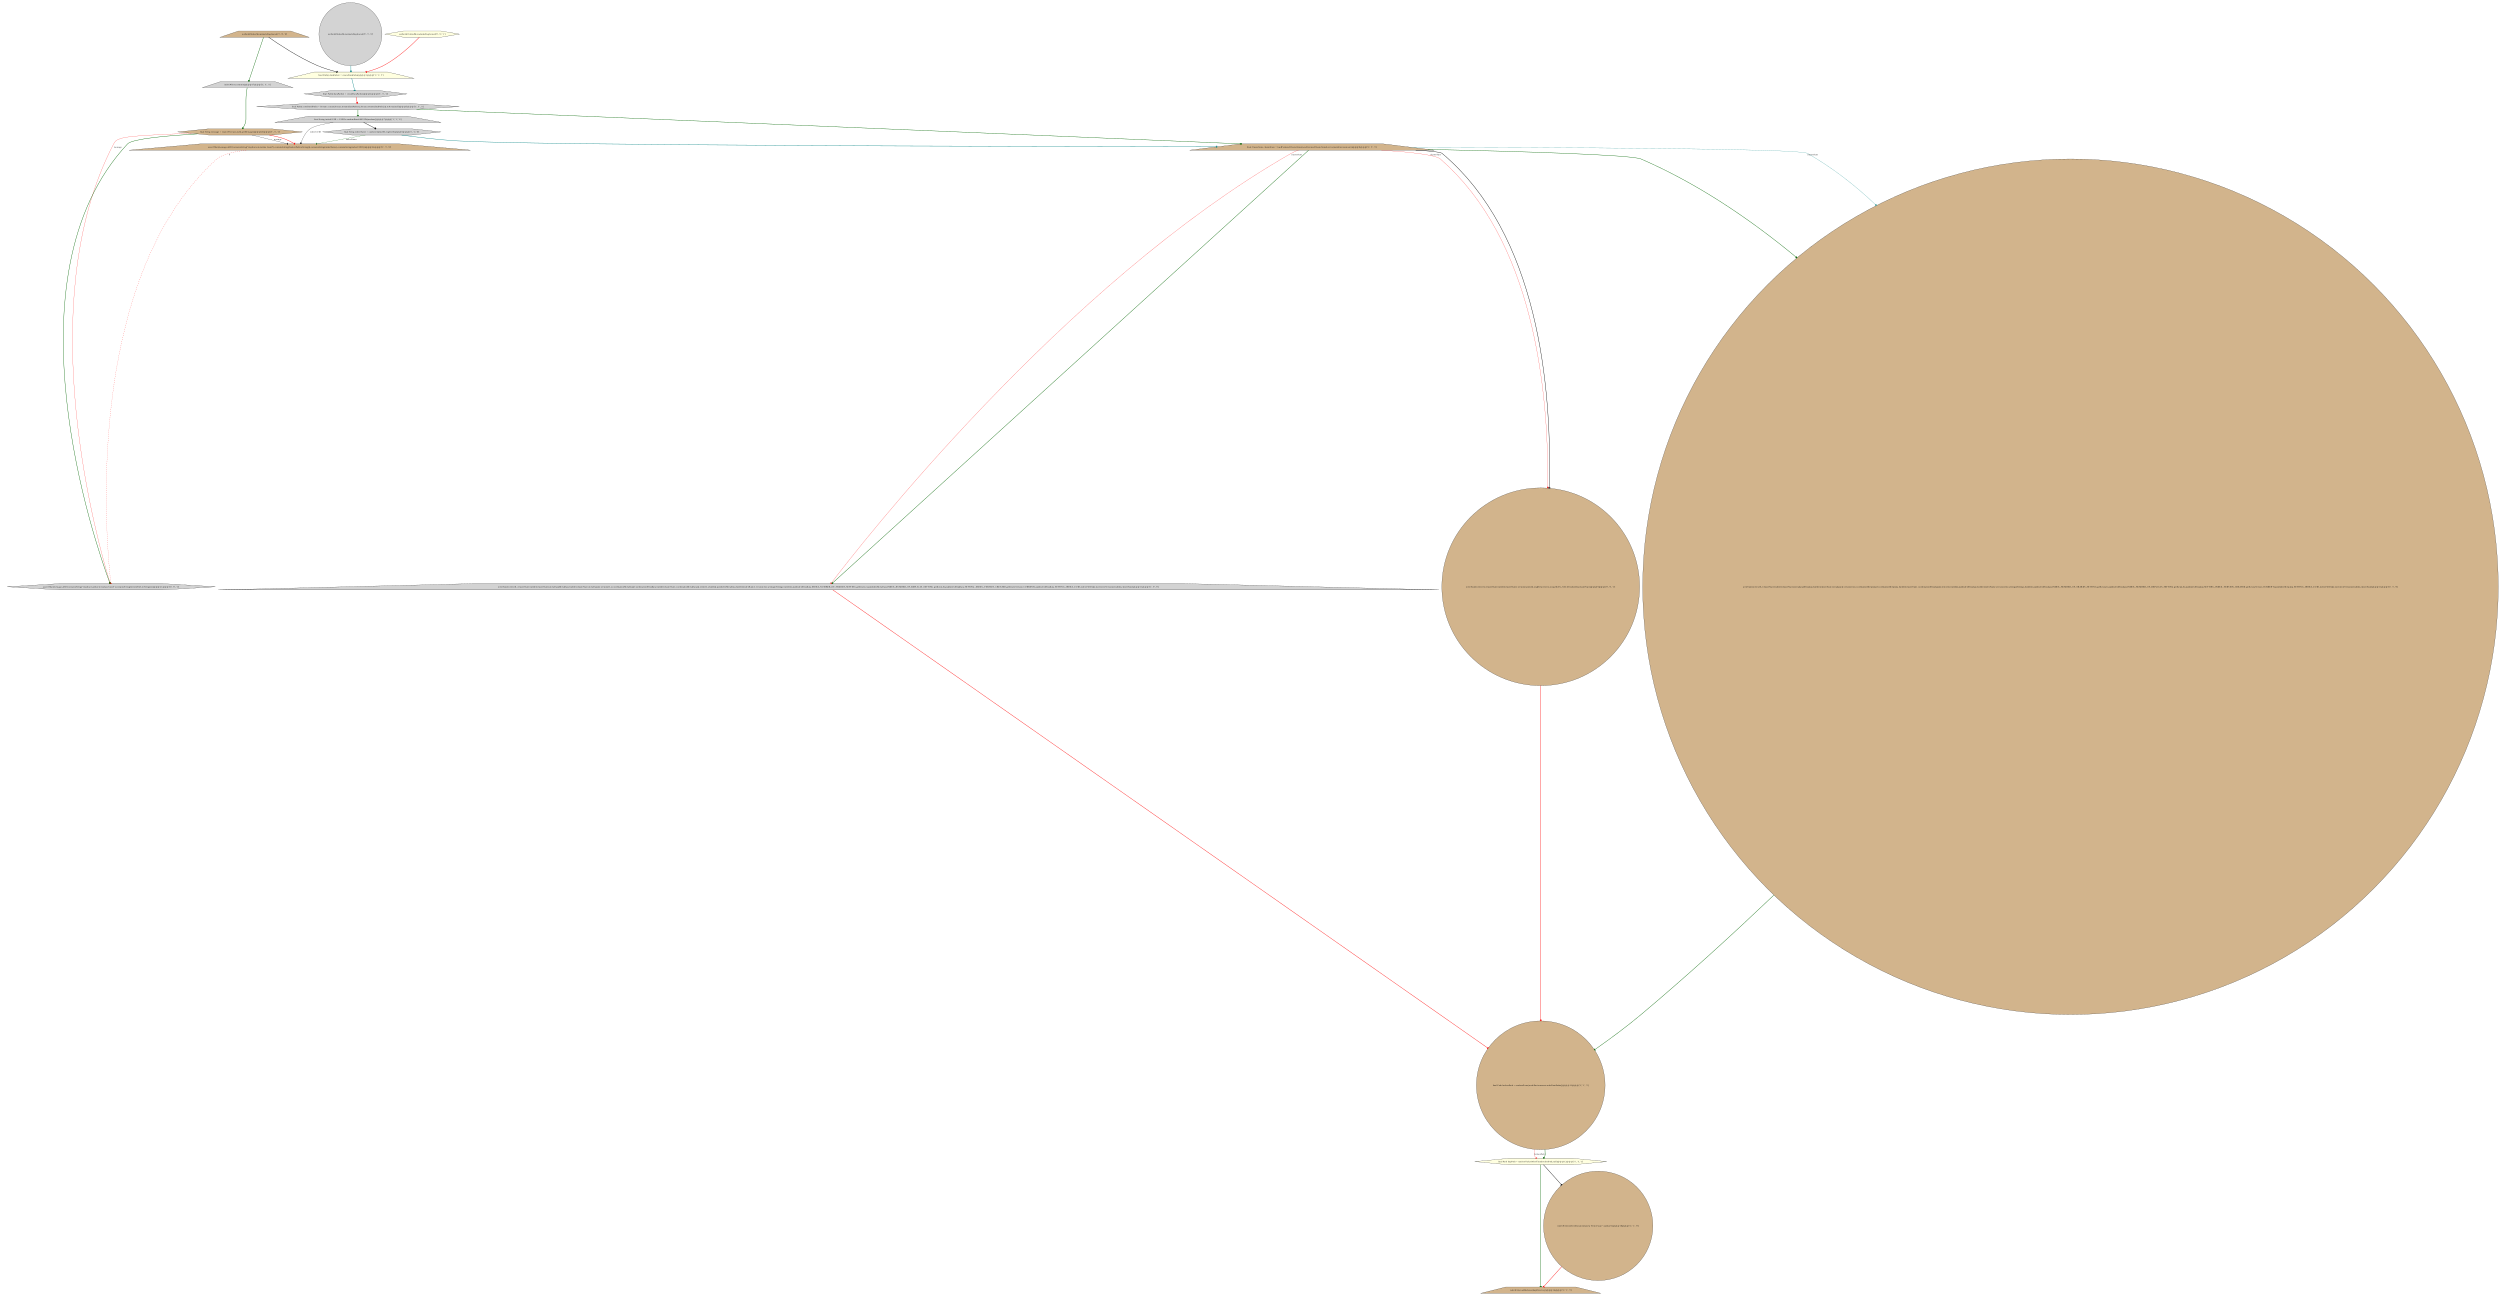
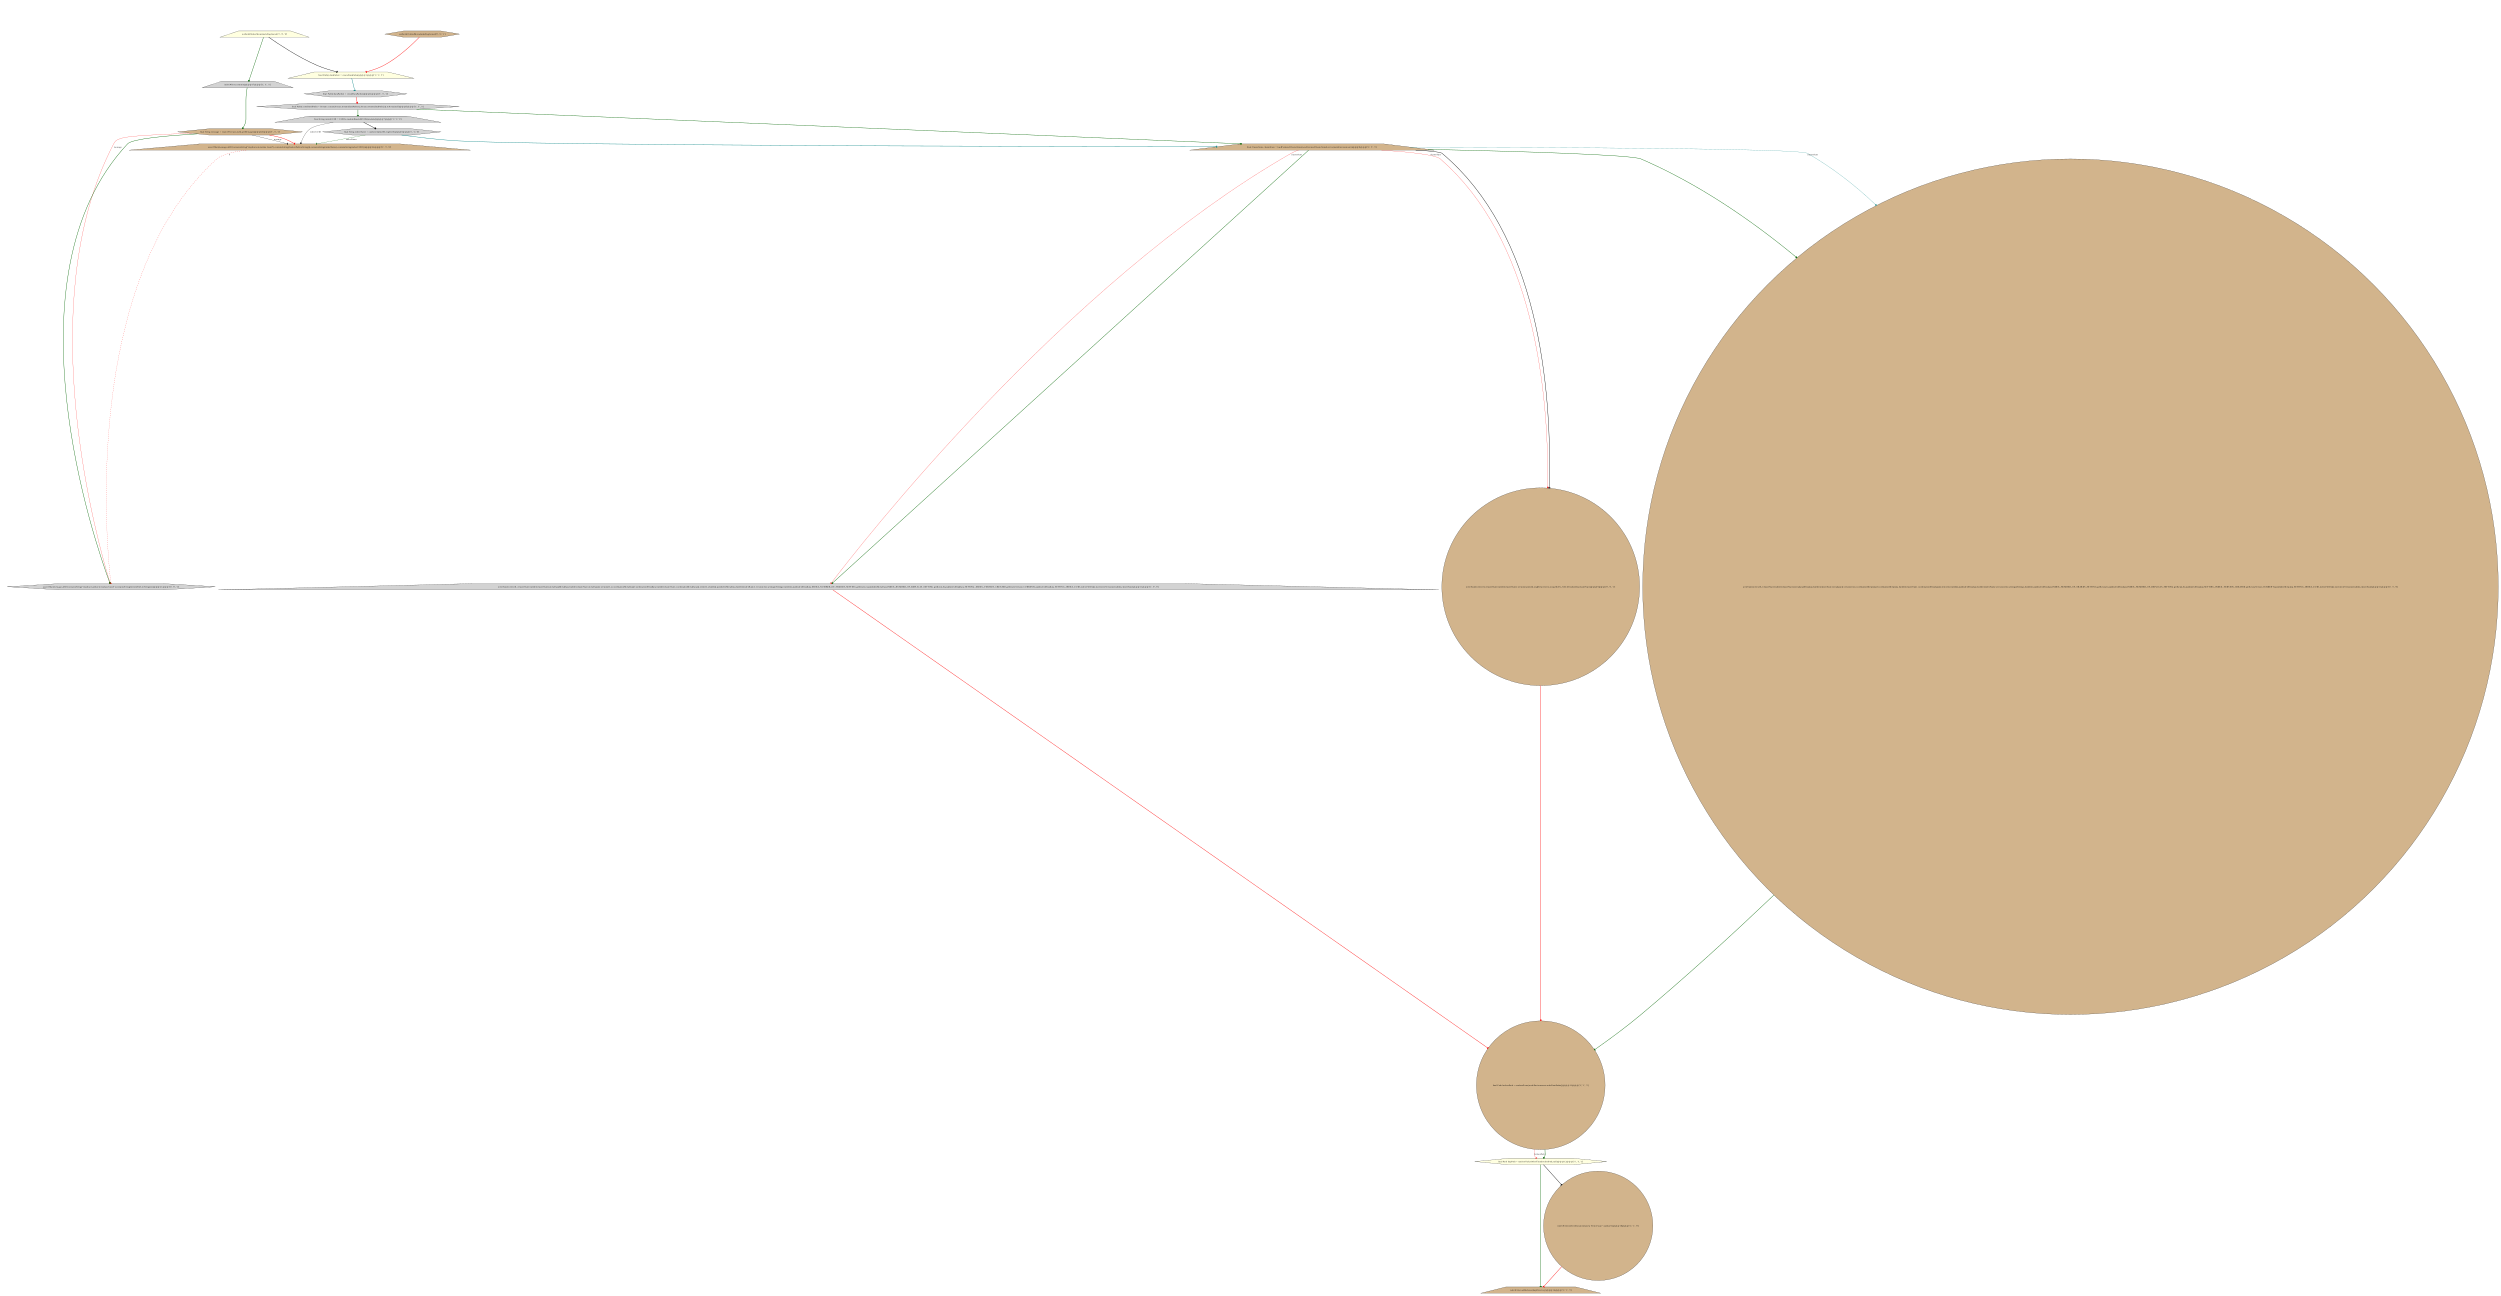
node "testFailsIfIndexMetadataIsDuplicated['1', '0', '0']": fillcolor tan -> lightyellow
node "testFailsIfIndexMetadataIsDuplicated['0', '1', '0']": removed
node "testFailsIfGlobalMetadataIsDuplicated['0', '0', '1']": fillcolor lightyellow -> tan
